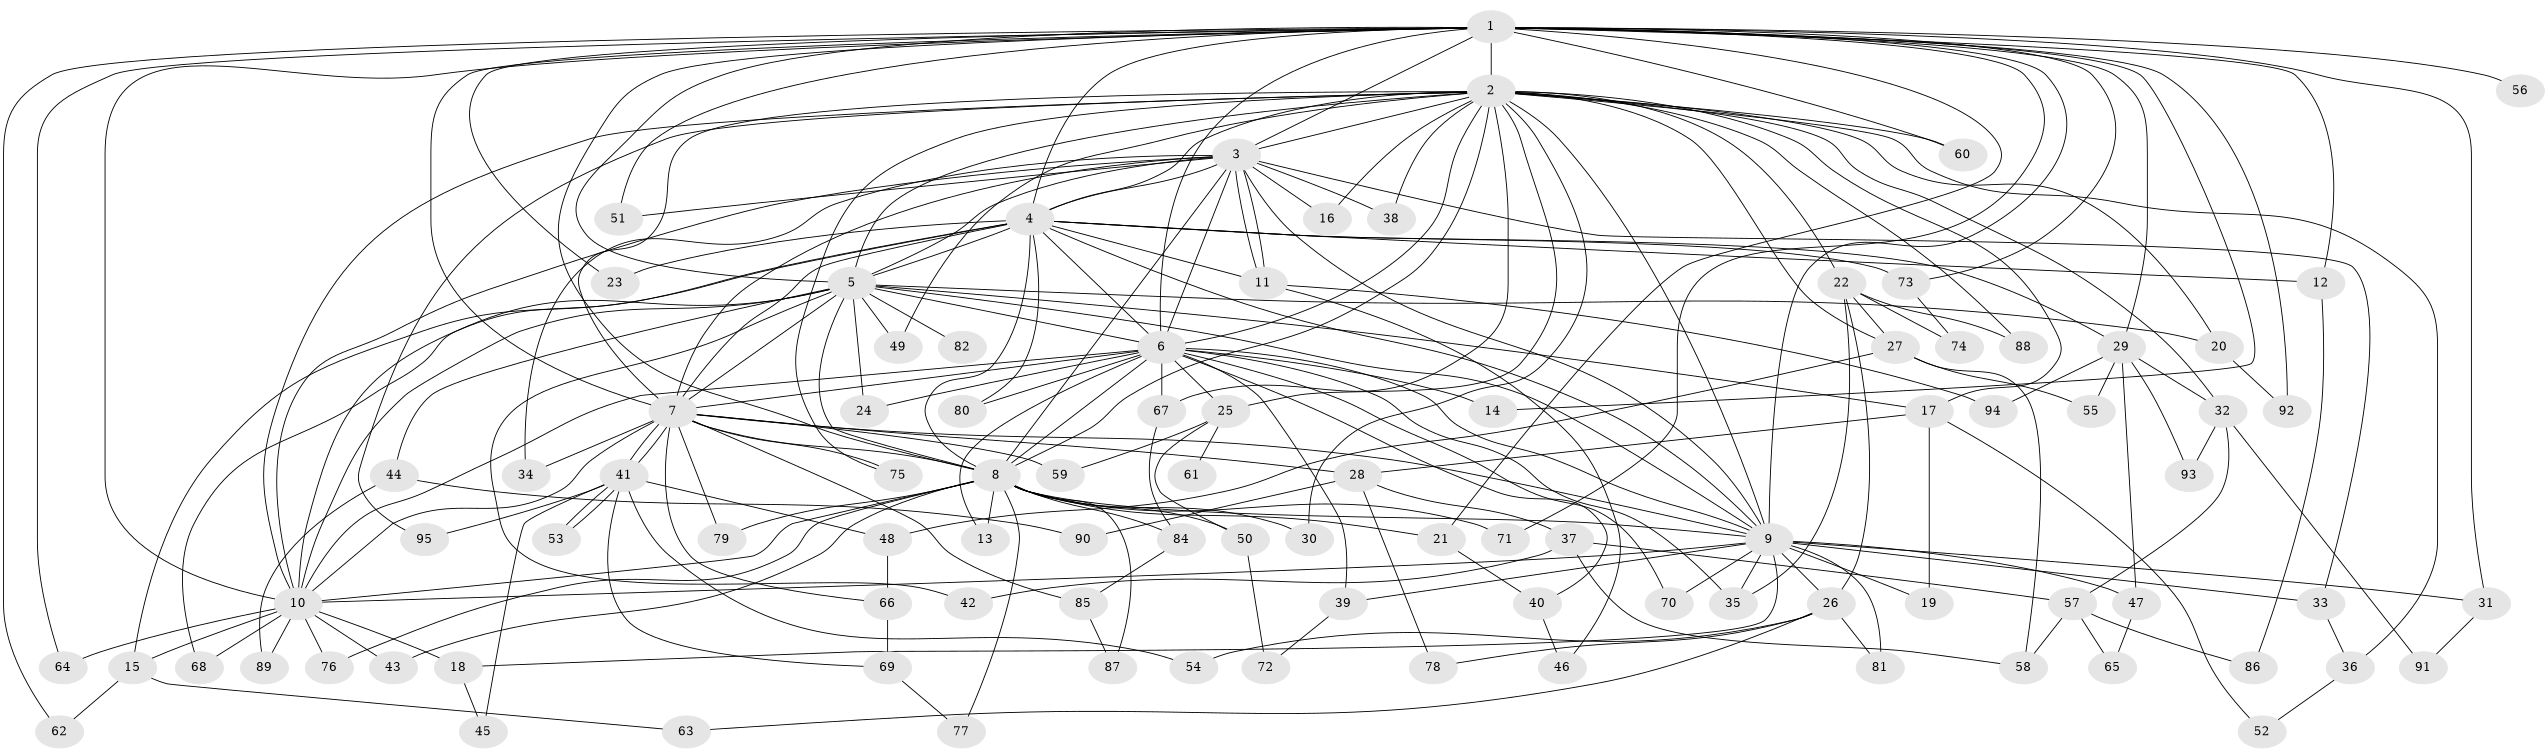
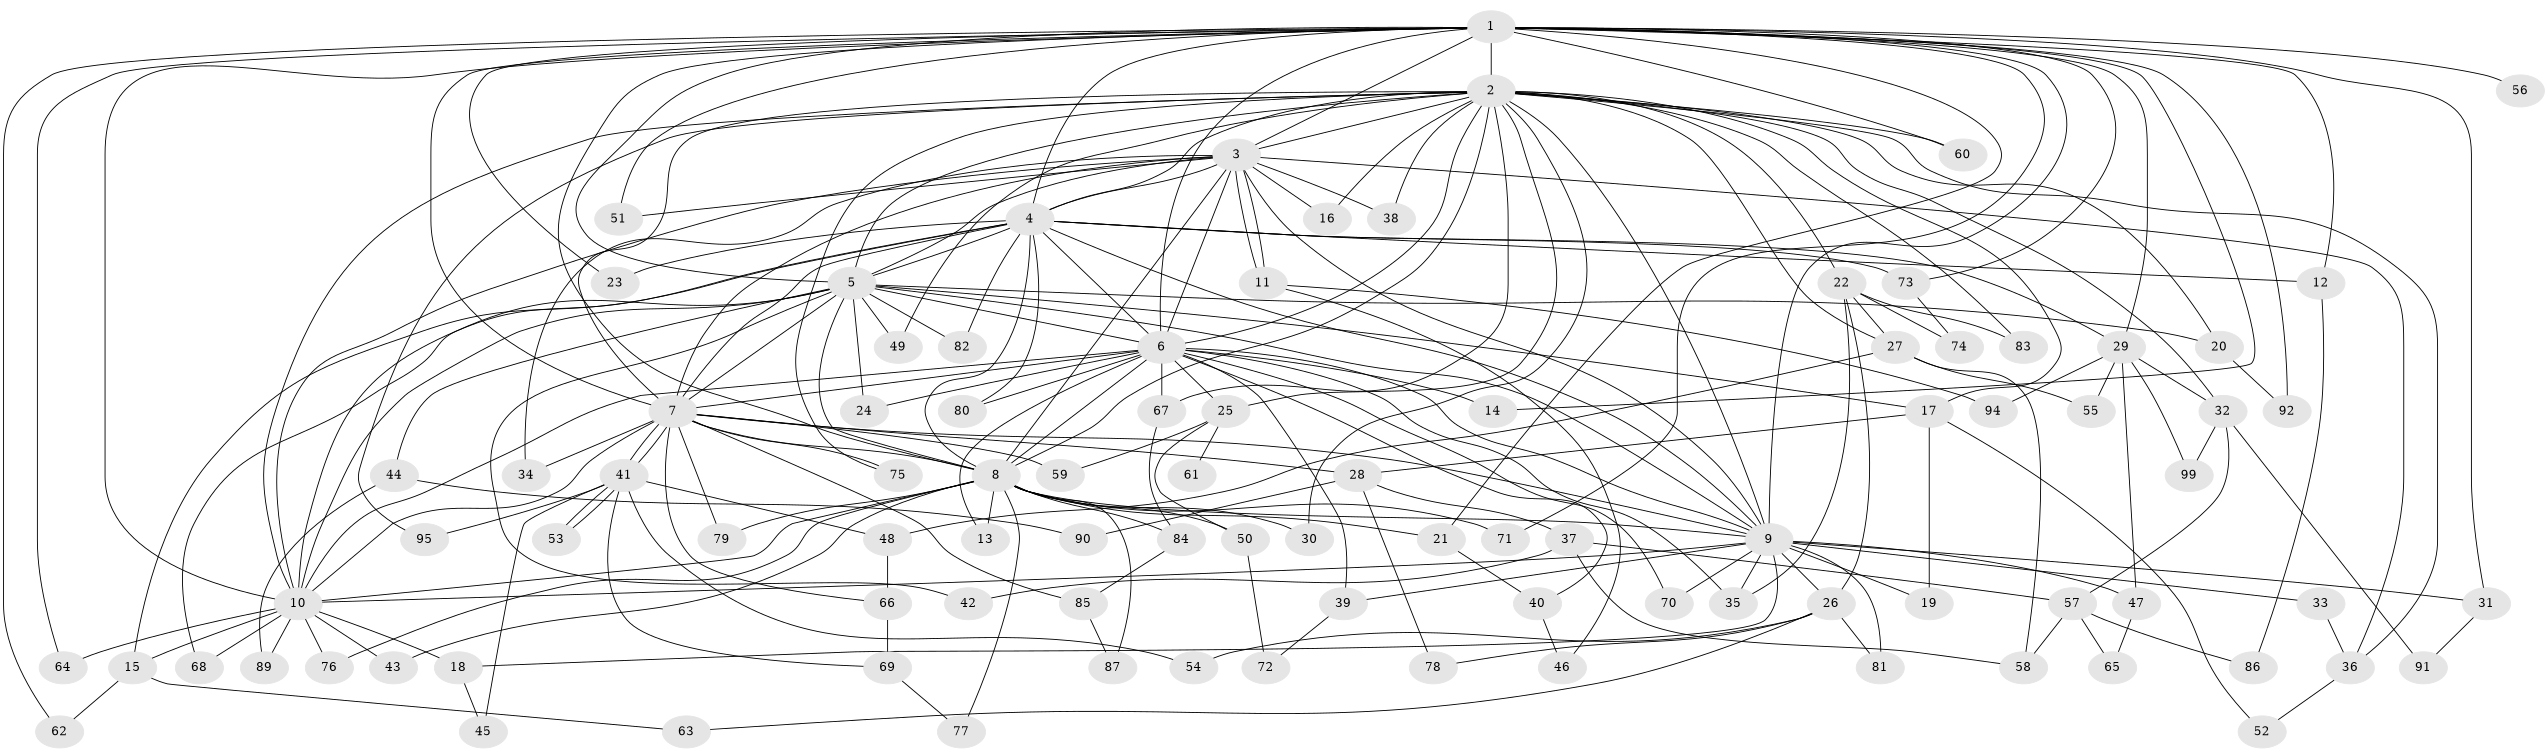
edge "3" -- "33": now "3" -- "36"
edge "4" -- "11": now "4" -- "82"
node "88": label "88" -> "83"
node "93": label "93" -> "99"
